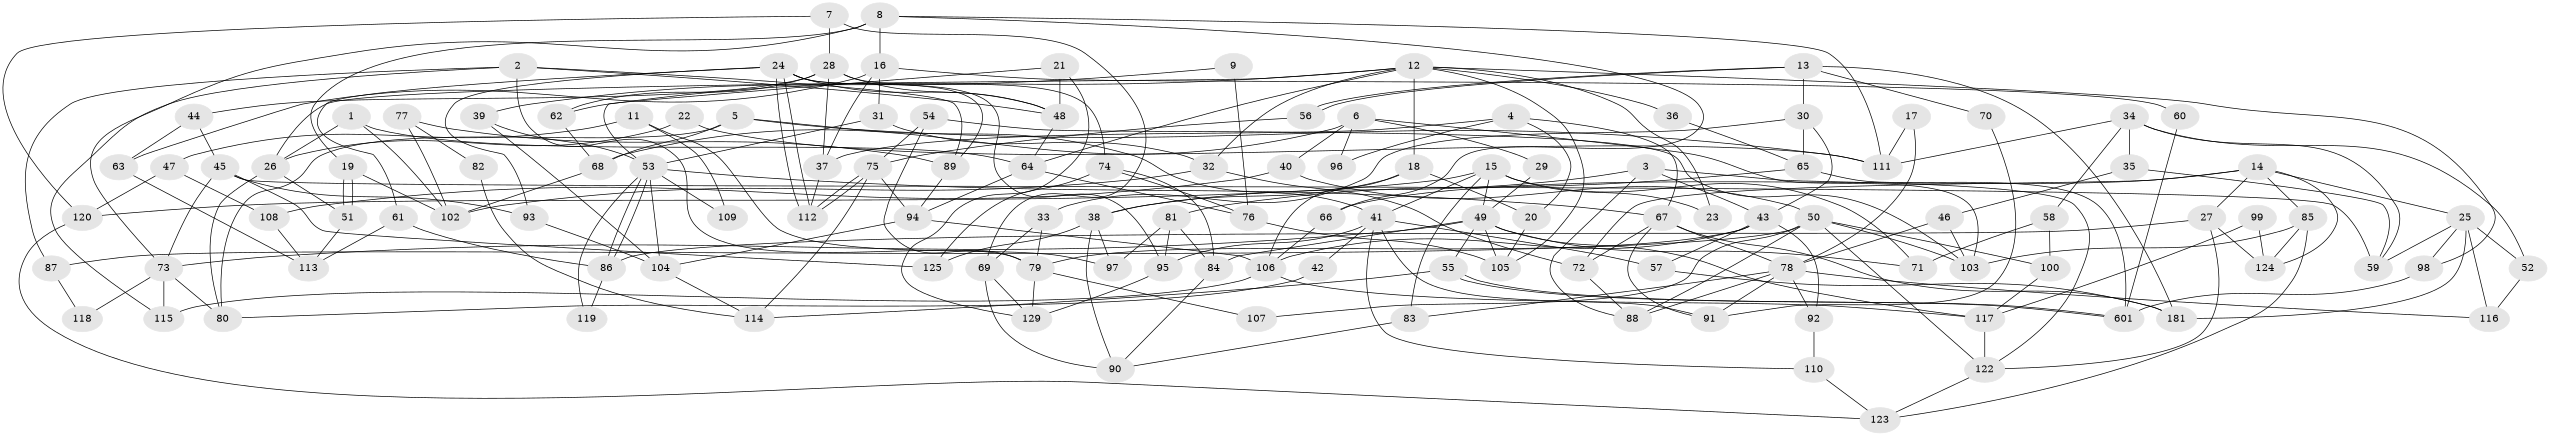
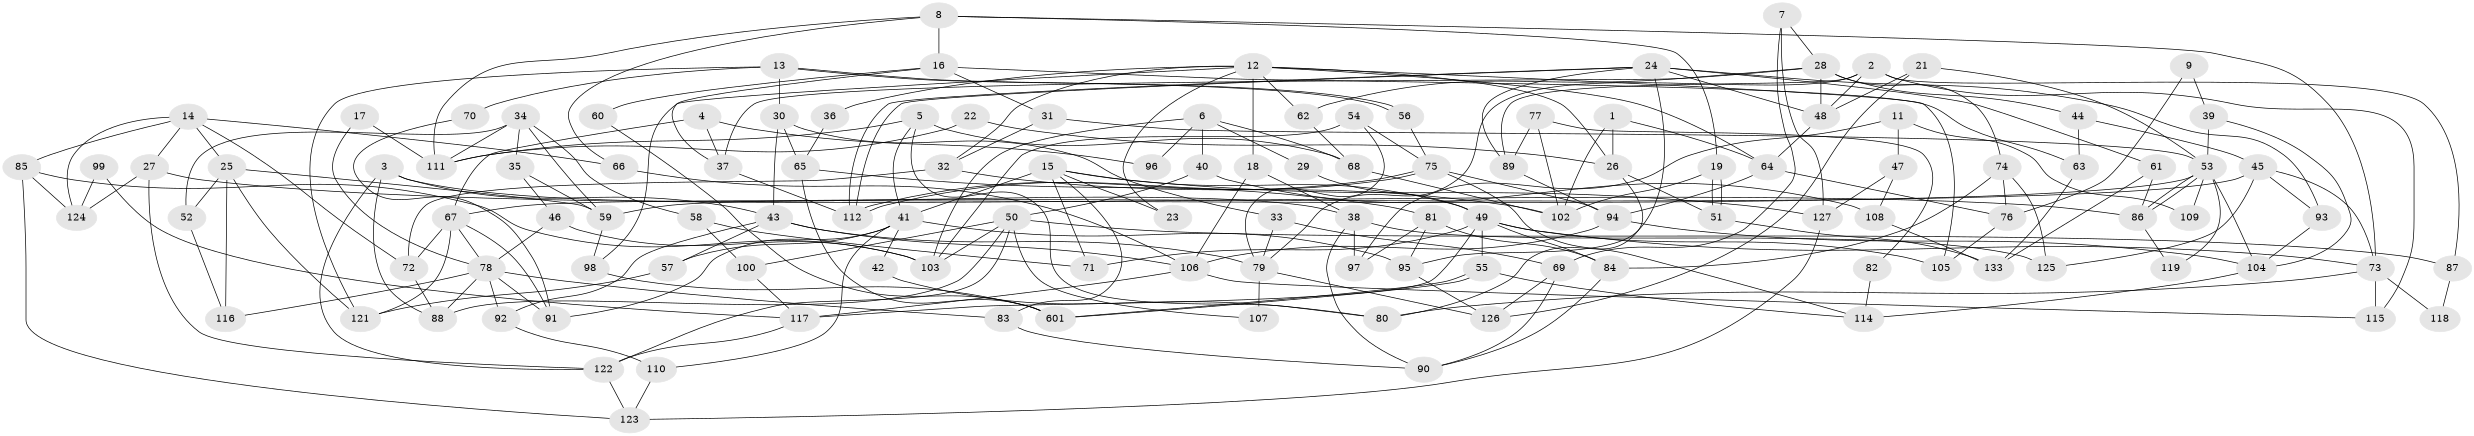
node "120": label "120" -> "127"
node "20": removed
edge "25" -- "98": now "59" -- "98"
node "113": label "113" -> "133"
node "129": label "129" -> "126"
node "181": label "181" -> "121"
